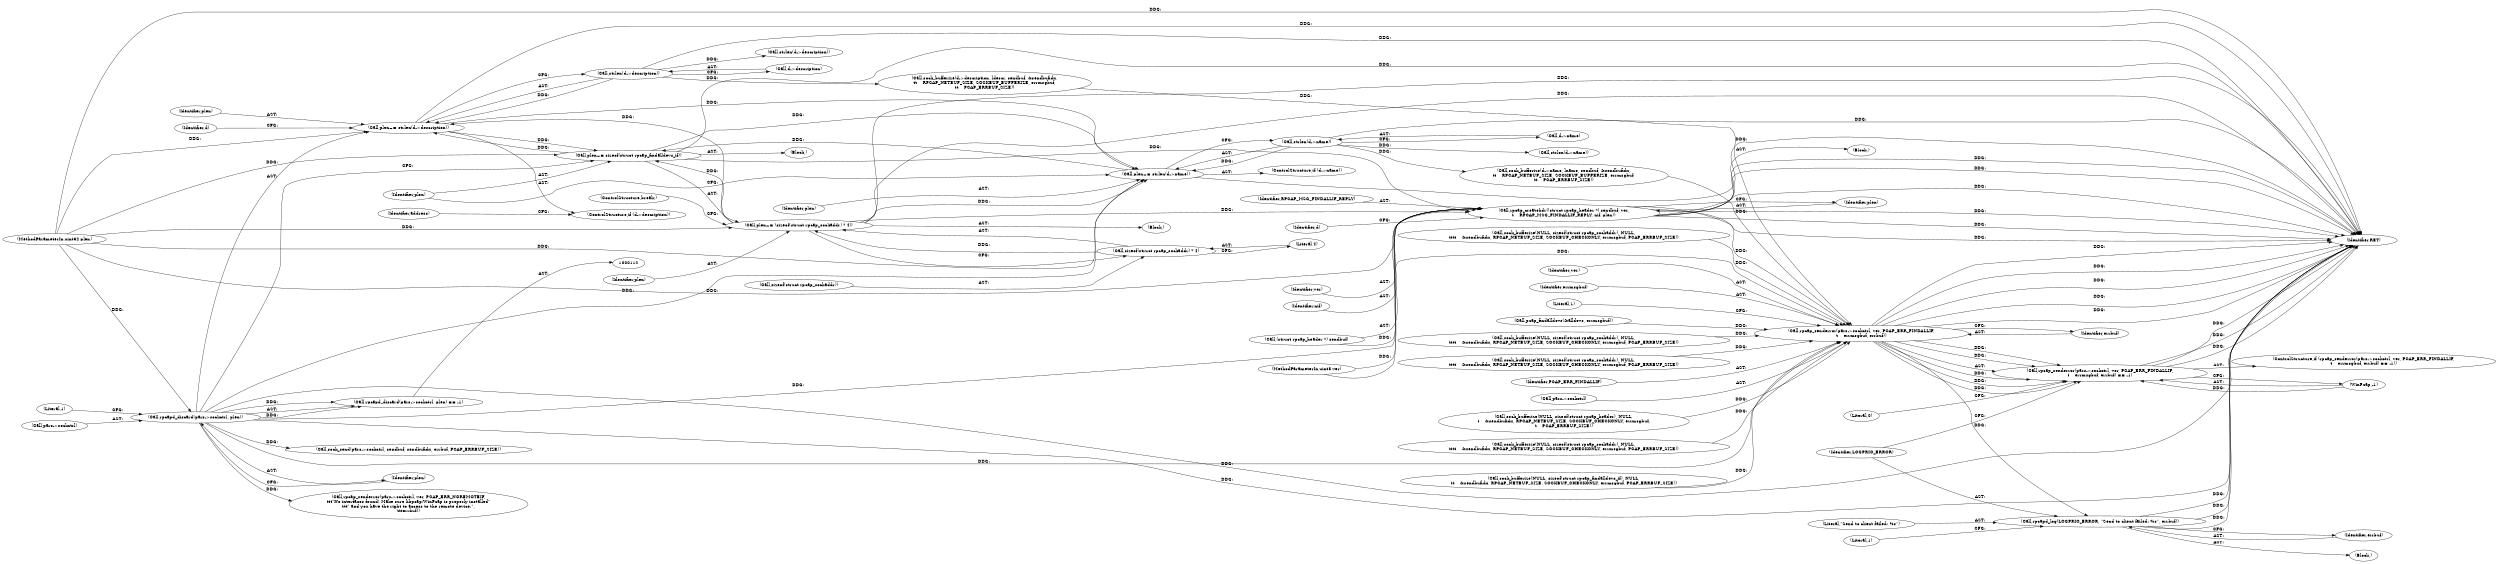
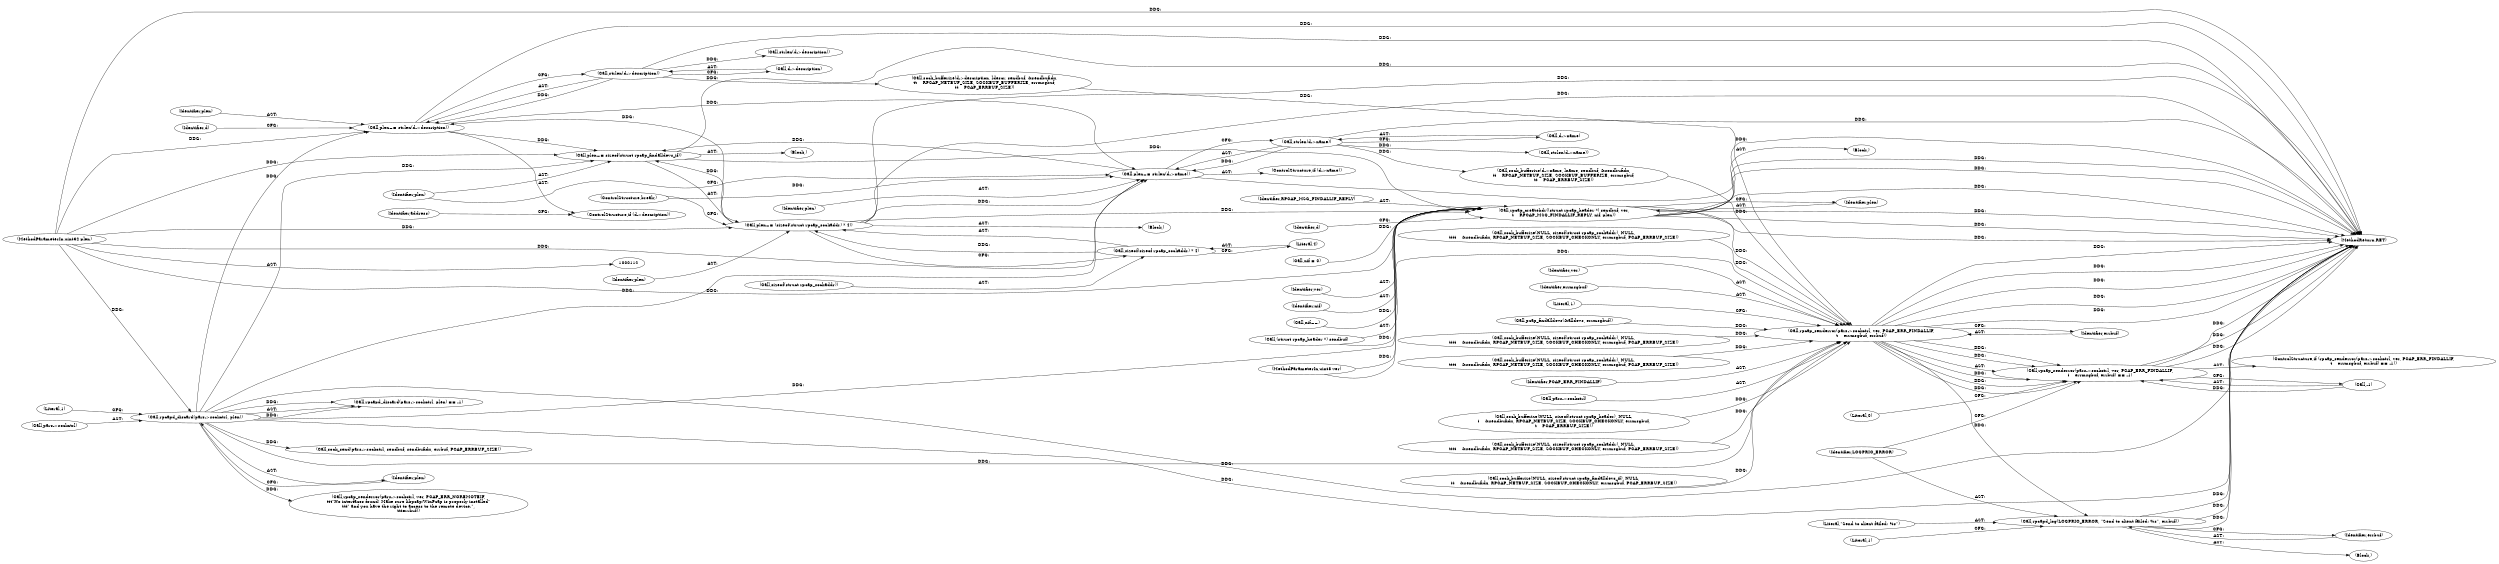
edge "(Call,plen+= sizeof(struct rpcap_findalldevs_if))" -> "(Call,plen+= strlen(d->name))": now "(ControlStructure,break;)" -> "(Call,plen+= strlen(d->name))"
edge "(Call,plen+= sizeof(struct rpcap_findalldevs_if))" -> "(Call,plen+= strlen(d->description))": removed, label "DDG:"
edge "(Call,rpcapd_discard(pars->sockctrl, plen))" -> "(Call,plen+= sizeof(struct rpcap_findalldevs_if))": label "CFG: " -> "DDG: "
edge "(Call,rpcapd_discard(pars->sockctrl, plen))" -> "(Call,plen+= strlen(d->description))": label "AST: " -> "DDG: "
node "(Identifier,RET)": label "(Identifier,RET)" -> "(MethodReturn,RET)"
node "(Call,sizeof(struct rpcap_sockaddr) * 4)": label "(Call,sizeof(struct rpcap_sockaddr) * 4)" -> "(Call,sizeof(sizeof rpcap_sockaddr) * 4)"
node "(Call,nif = 0)": added
edge "(Call,rpcapd_discard(pars->sockctrl, plen) == -1)" -> "1000112": now "(MethodParameterIn,uint32 plen)" -> "1000112"
node "(Call,nif++)": added
node "(WinPcap,-1)": label "(WinPcap,-1)" -> "(Call,-1)"
